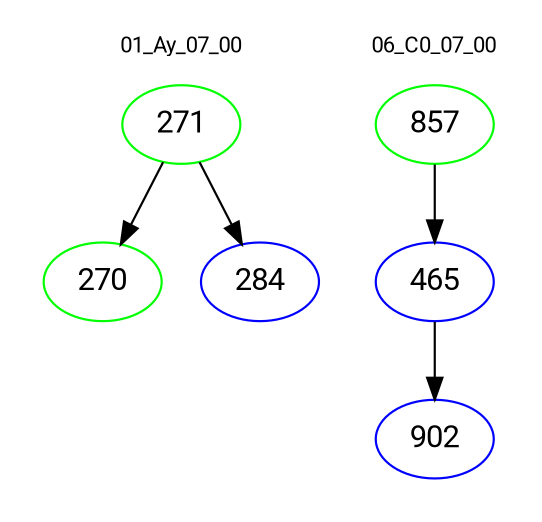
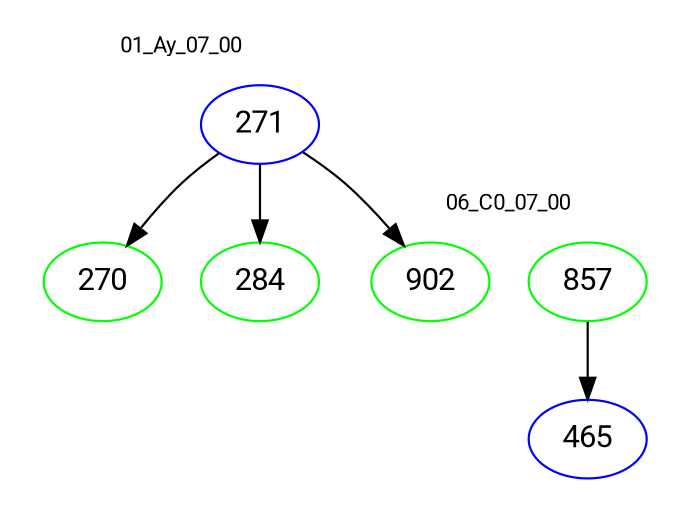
node "271": color green -> blue
node "284": color blue -> green
edge "465" -> "902": now "271" -> "902"
node "902": color blue -> green
